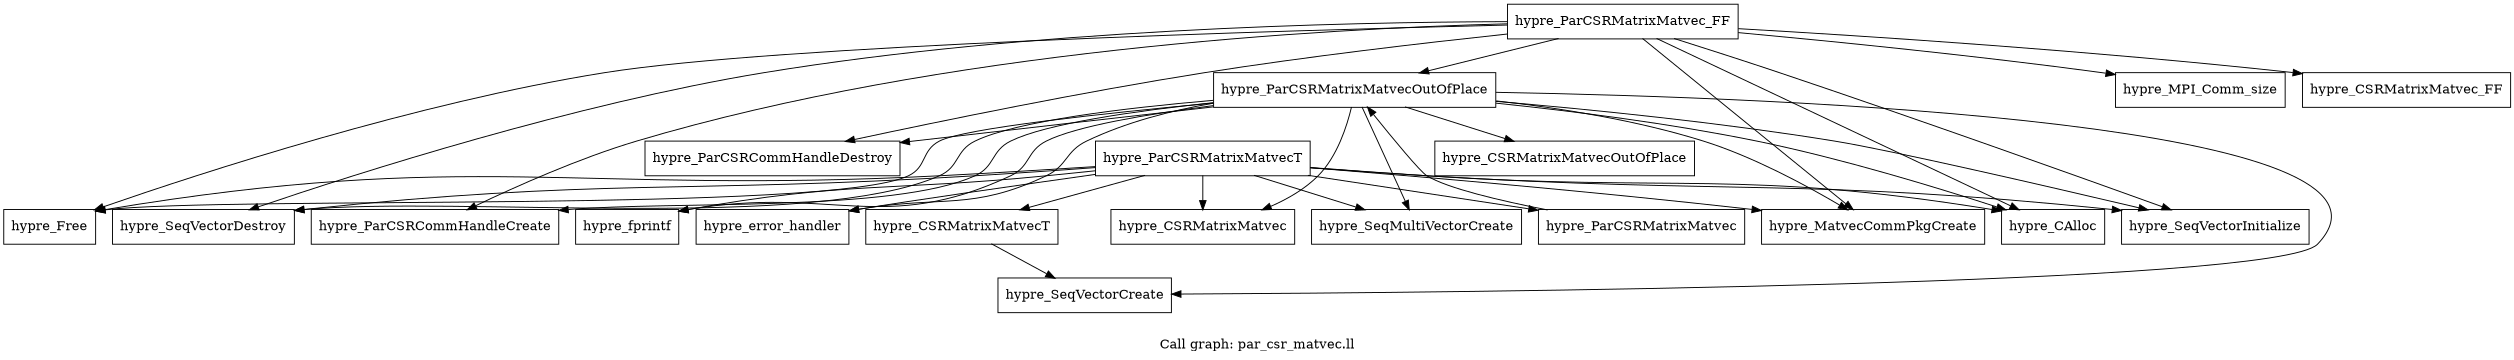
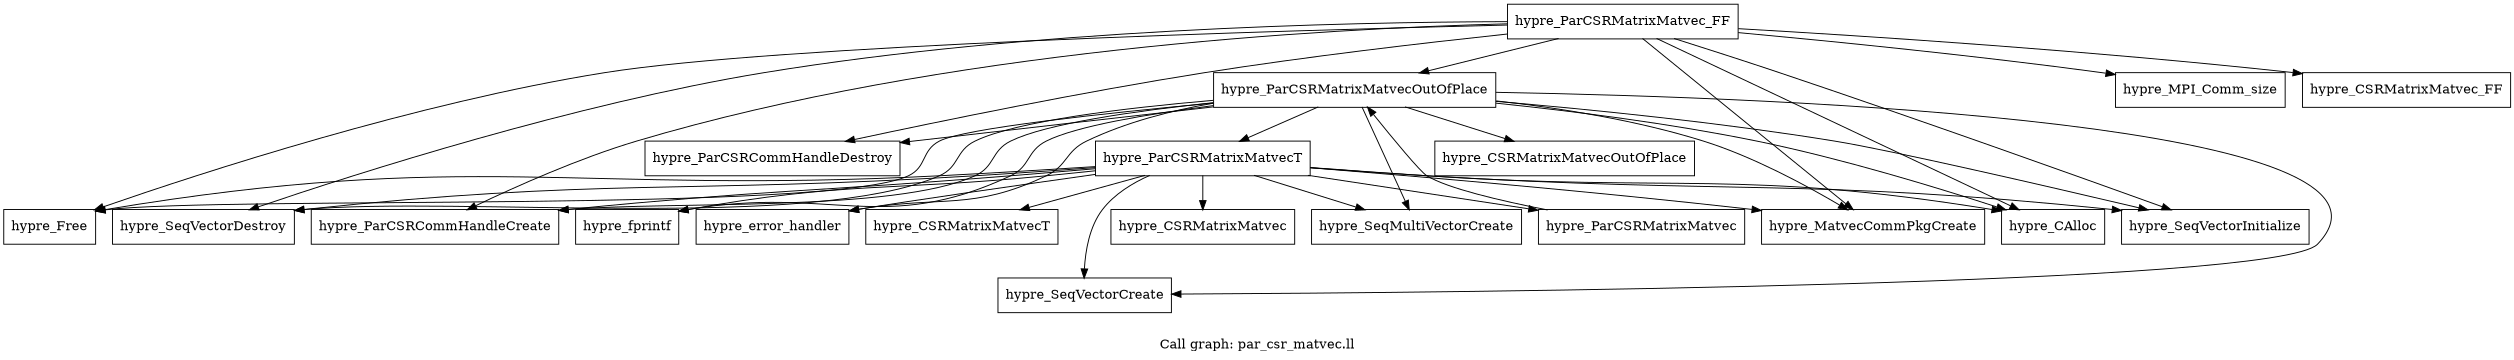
edge "hypre_ParCSRMatrixMatvecOutOfPlace" -> "hypre_CSRMatrixMatvec": now "hypre_ParCSRMatrixMatvecOutOfPlace" -> "hypre_ParCSRMatrixMatvecT"
edge "hypre_ParCSRMatrixMatvecT" -> "hypre_ParCSRCommHandleCreate": added
edge "hypre_CSRMatrixMatvecT" -> "hypre_SeqVectorCreate": now "hypre_ParCSRMatrixMatvecT" -> "hypre_SeqVectorCreate"
